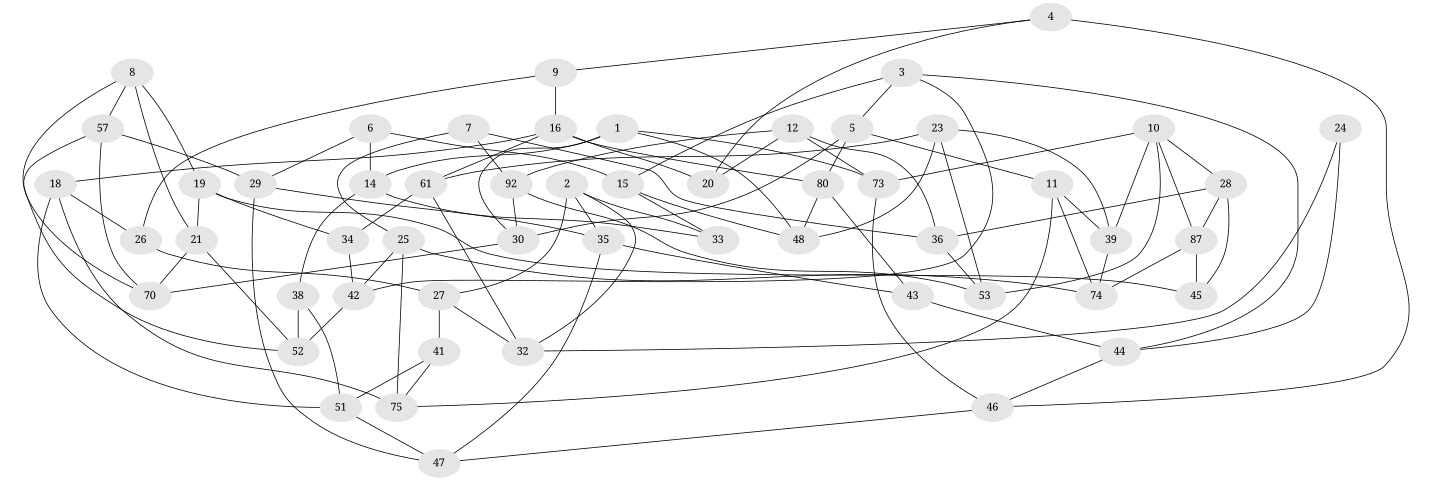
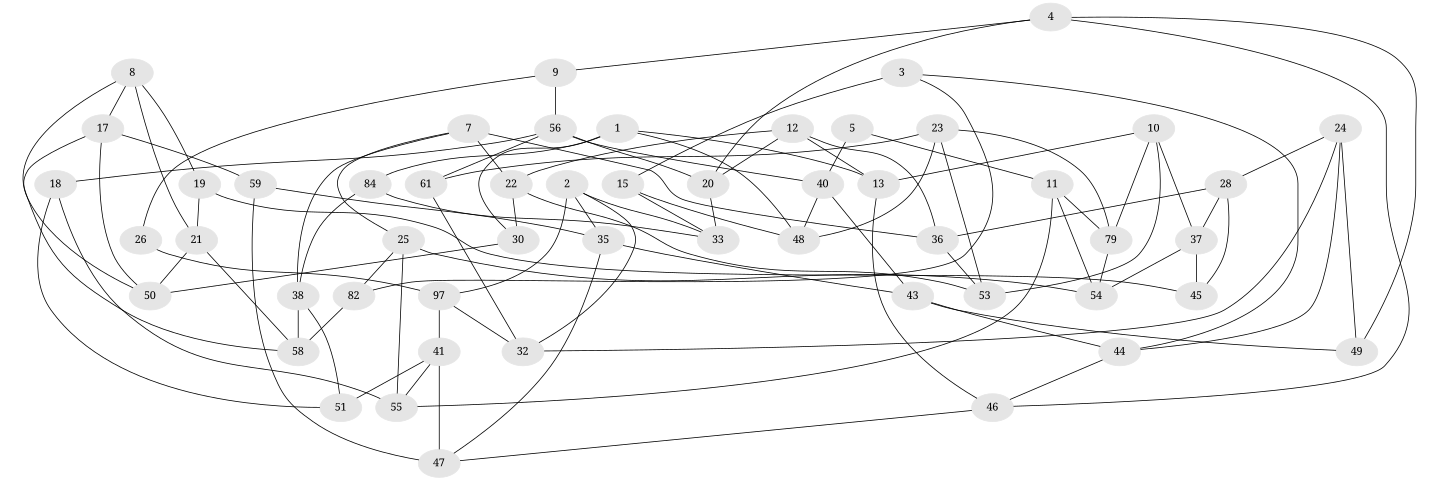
edge "3" -- "5": removed
node "57": label "57" -> "17"
node "6": removed
node "16": label "16" -> "56"
edge "10" -- "28": now "24" -- "28"
edge "7" -- "38": added
node "29": label "29" -> "59"
node "14": label "14" -> "84"
node "92": label "92" -> "22"
node "80": label "80" -> "40"
node "73": label "73" -> "13"
edge "5" -- "30": removed
edge "18" -- "26": removed
edge "20" -- "33": added
node "34": removed
node "39": label "39" -> "79"
node "87": label "87" -> "37"
node "70": label "70" -> "50"
node "42": label "42" -> "82"
node "27": label "27" -> "97"
node "74": label "74" -> "54"
node "52": label "52" -> "58"
node "49": added
node "75": label "75" -> "55"
edge "51" -- "47": now "41" -- "47"
